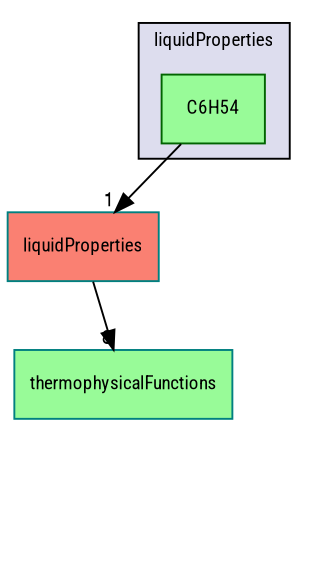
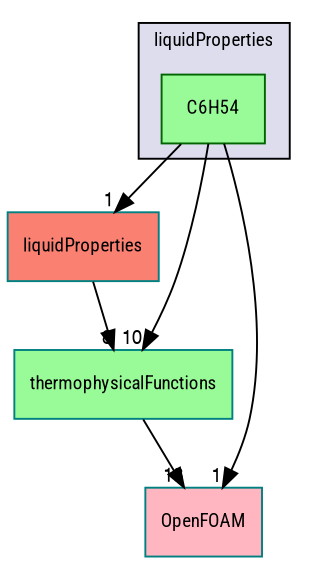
edge "C6H54" -> "thermophysicalFunctions": added
node "OpenFOAM": added
